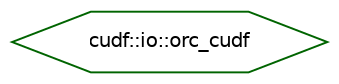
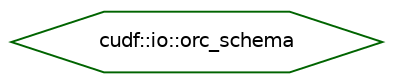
node "cudf::io::orc_cudf": label "cudf::io::orc_cudf" -> "cudf::io::orc_schema"
